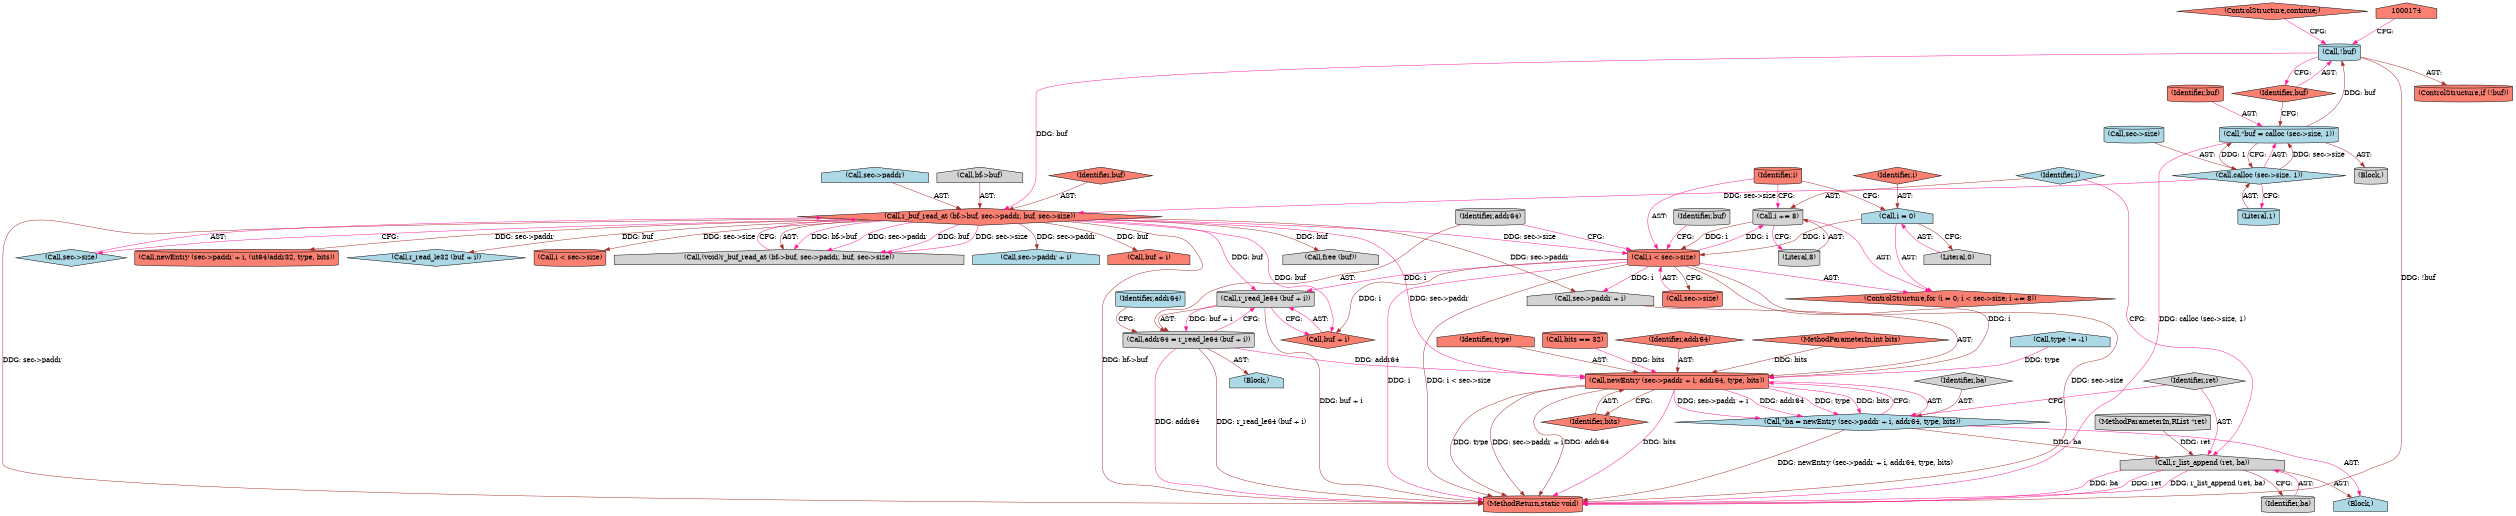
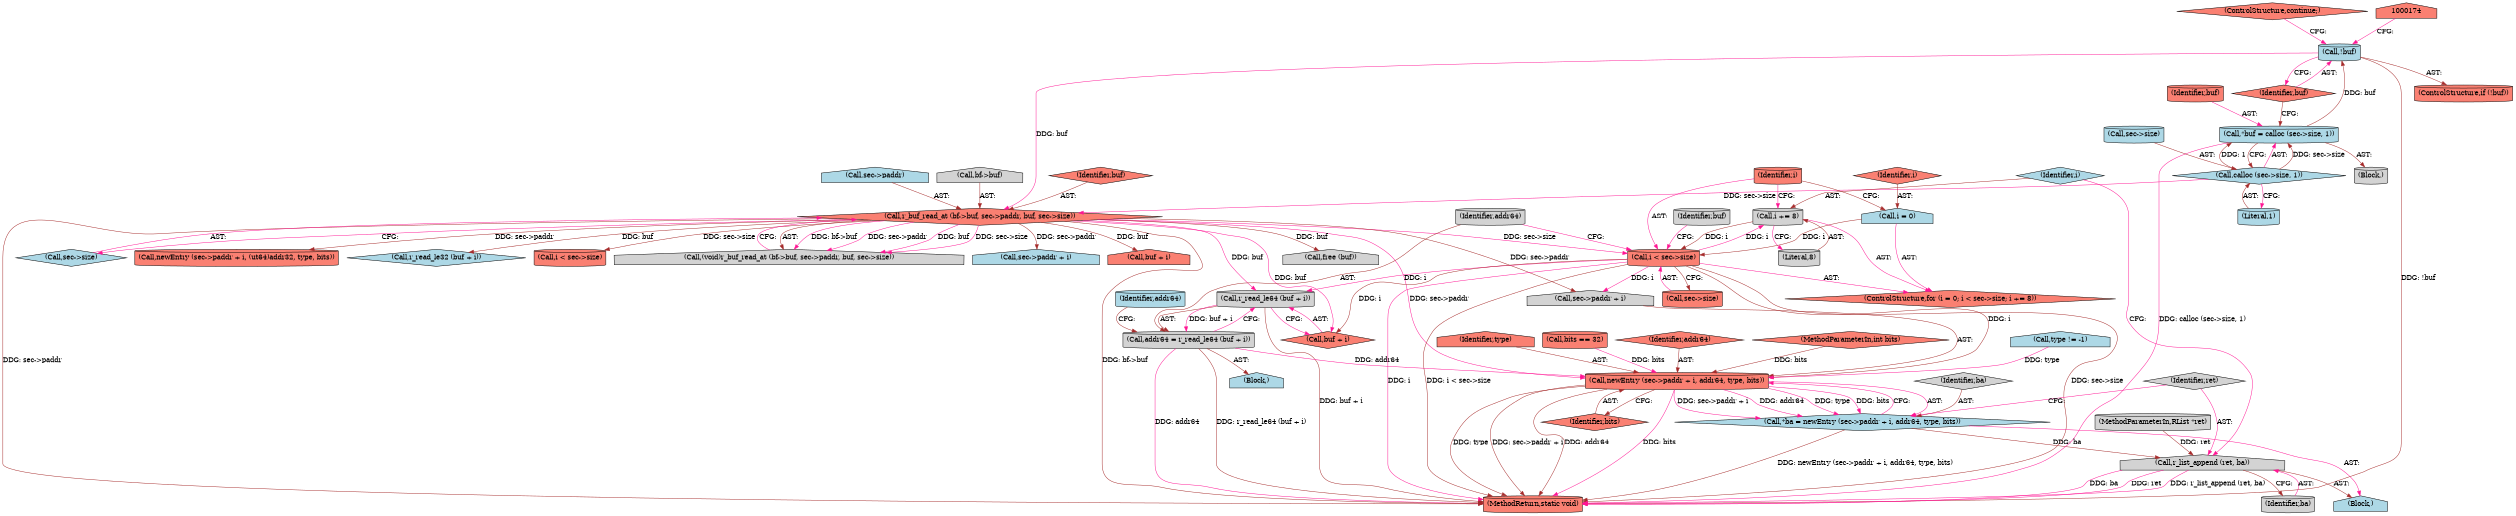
node "(Literal,0)": removed
